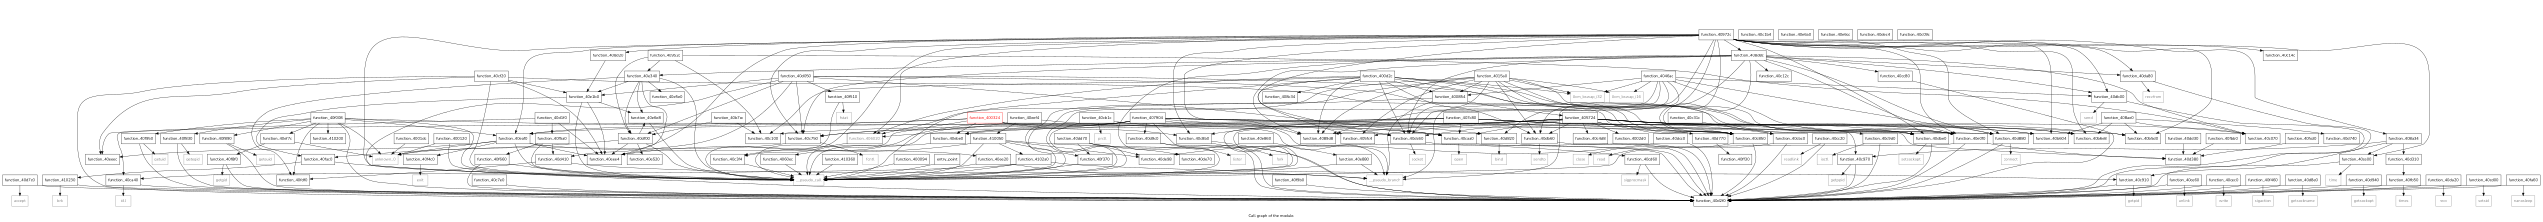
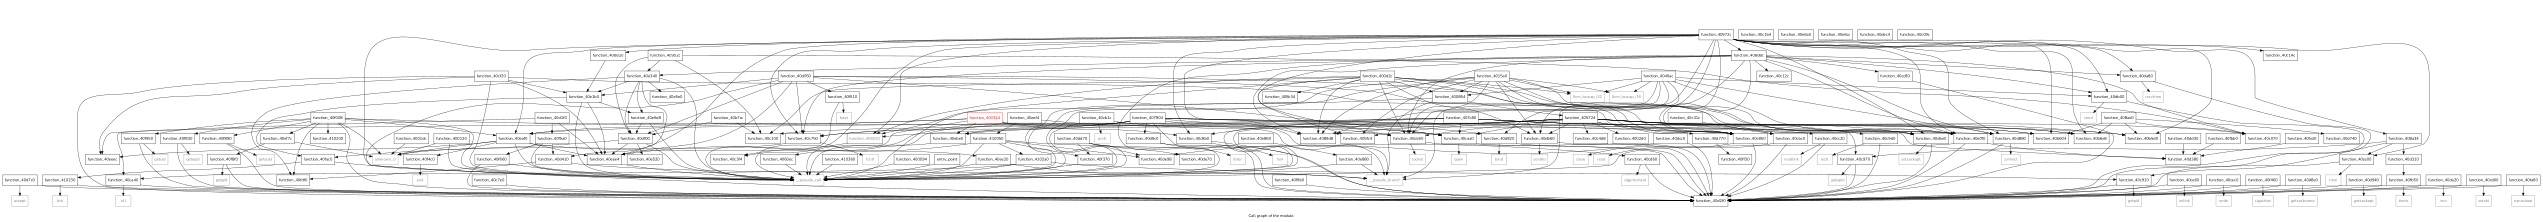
edge "function_405724" -> "function_40e0f0": now "function_405724" -> "function_40cc20"
edge "function_40df00" -> "function_40e6e8": reversed
edge "function_40c3f4" -> "__pseudo_call": now "function_40eee4" -> "__pseudo_call"
